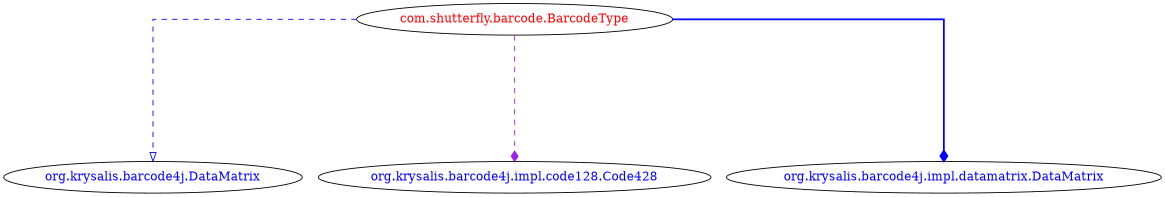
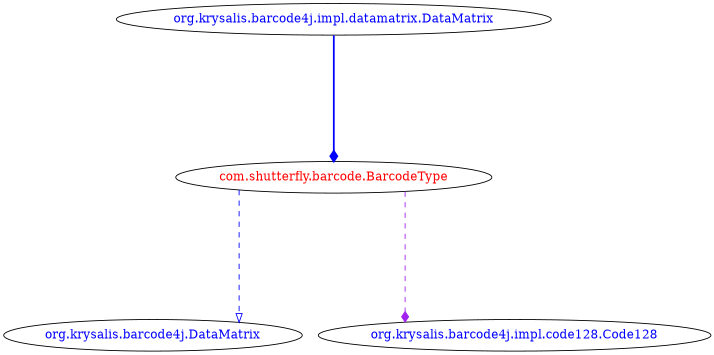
edge "com.shutterfly.barcode.BarcodeType" -> "org.krysalis.barcode4j.impl.datamatrix.DataMatrix": reversed
node "org.krysalis.barcode4j.impl.code128.Code428": label "org.krysalis.barcode4j.impl.code128.Code428" -> "org.krysalis.barcode4j.impl.code128.Code128"
